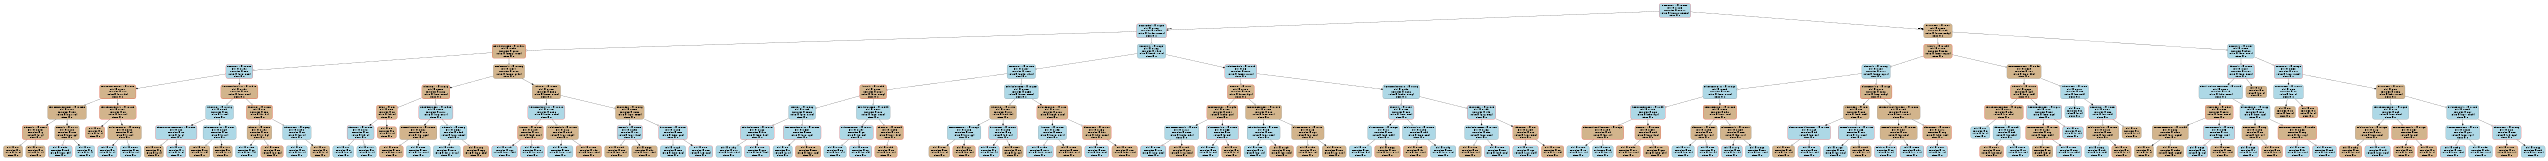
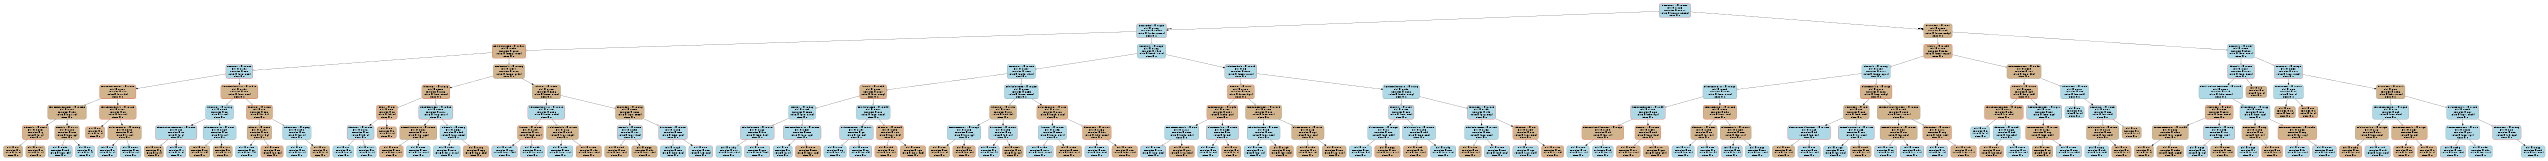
node "gini = 0.0 samples = 21 value = [0, 29] class = 1": removed
node "gini = 0.288 samples = 768 value = [204, 963] class = 1": added
node "calcium = 0.473 samples = 10 value = [8, 5] class = 0": label "calcium = 0.473 samples = 10 value = [8, 5] class = 0" -> "gini = 0.473 samples = 10 value = [8, 5] class = 0"
node "gini = 0.479 samples = 779 value = [492, 744] class = 1": added
node "gini = 0.473 samples = 24 value = [15, 24] class = 1": removed
